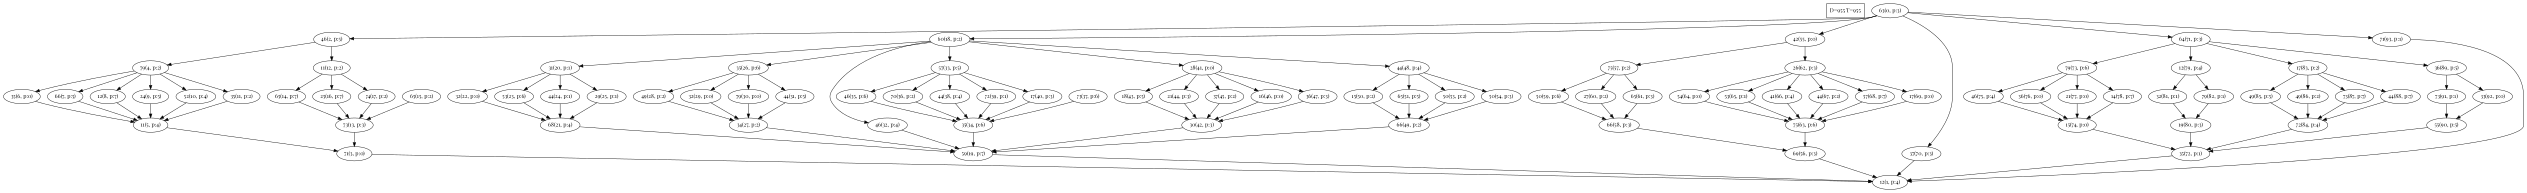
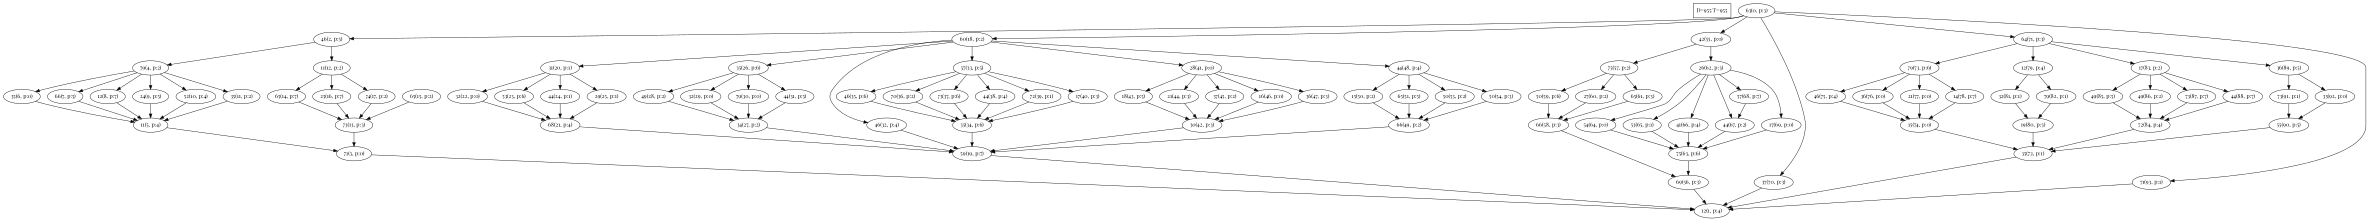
edge "57(33, p:5)" -> "73(37, p:6)": added
edge "57(68, p:7)" -> "75(63, p:6)": now "57(68, p:7)" -> "44(67, p:2)"
